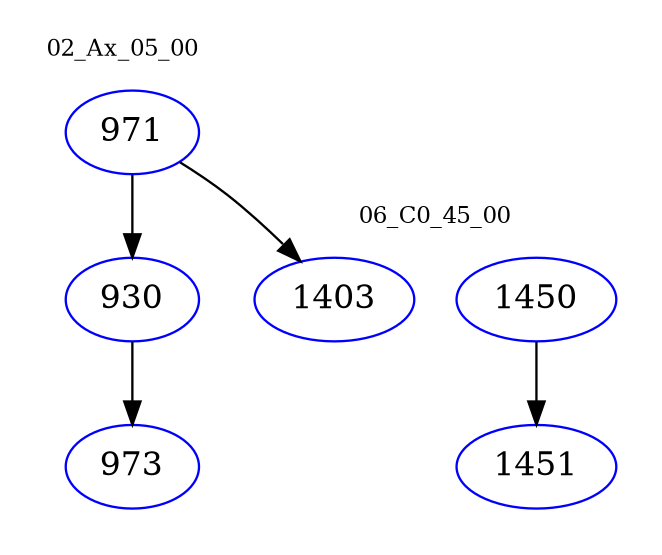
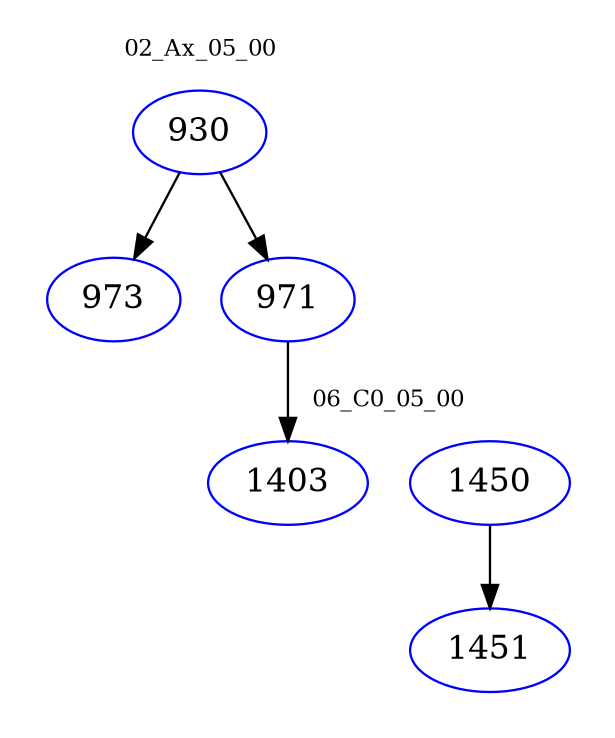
edge "971" -> "930": reversed
cluster "06_C0_45_00": label "06_C0_45_00" -> "06_C0_05_00"
